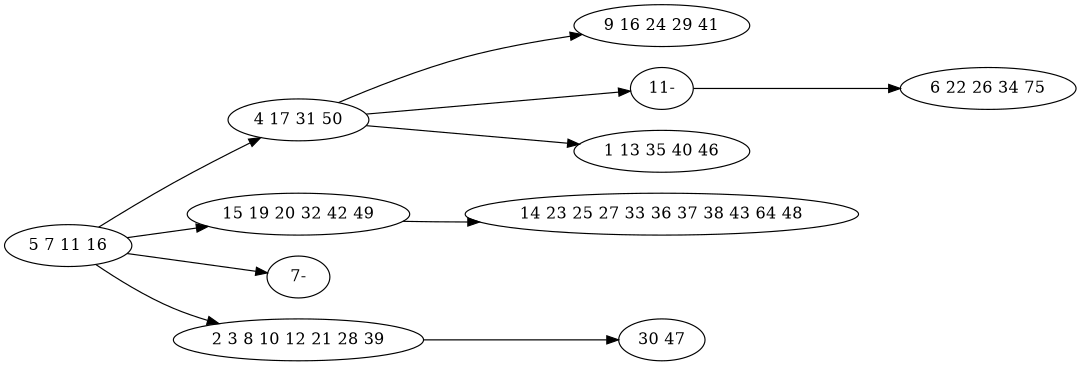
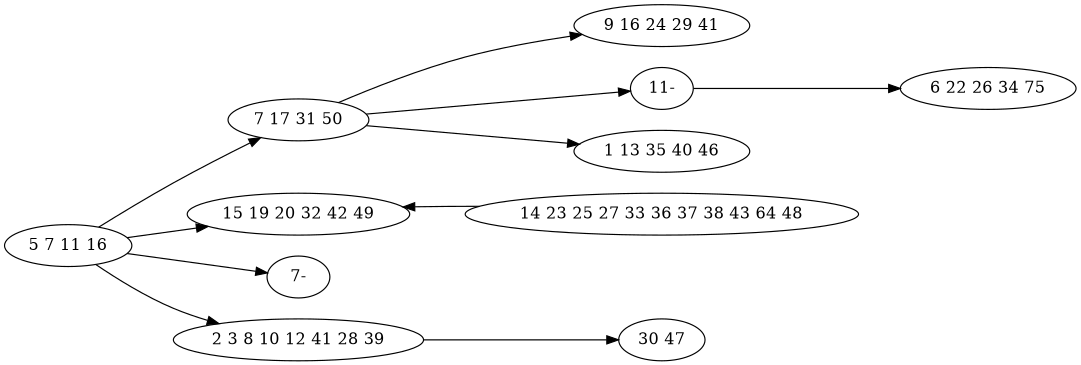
node "4 17 31 50": label "4 17 31 50" -> "7 17 31 50"
edge "15 19 20 32 42 49" -> "14 23 25 27 33 36 37 38 43 64 48": reversed
node "2 3 8 10 12 21 28 39": label "2 3 8 10 12 21 28 39" -> "2 3 8 10 12 41 28 39"
